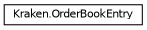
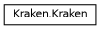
node "Kraken.OrderBookEntry": label "Kraken.OrderBookEntry" -> "Kraken.Kraken"
